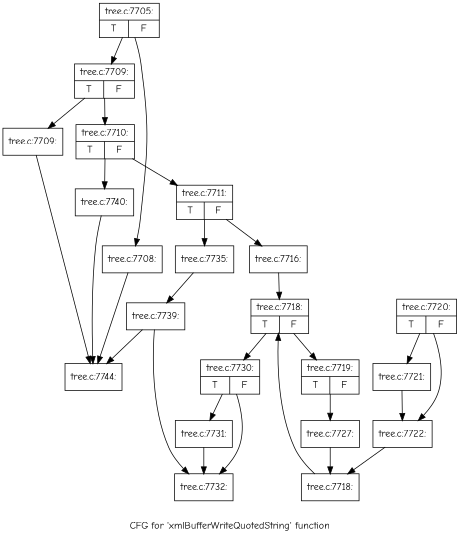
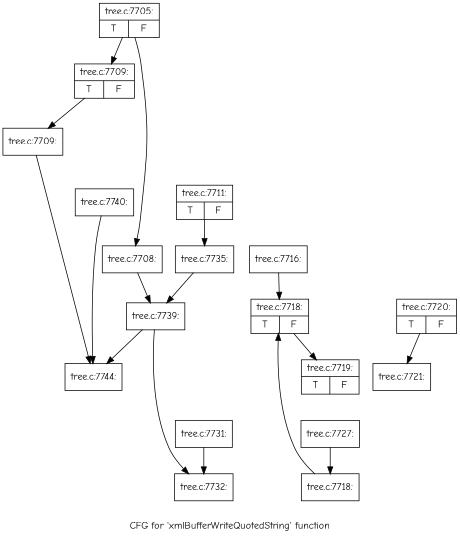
node "tree.c:7710:": removed
edge "tree.c:7711:" -> "tree.c:7716:": removed
edge "tree.c:7708:" -> "tree.c:7744:": now "tree.c:7708:" -> "tree.c:7739:"
node "tree.c:7730:": removed
edge "tree.c:7719:" -> "tree.c:7727:": removed
node "tree.c:7722:": removed
